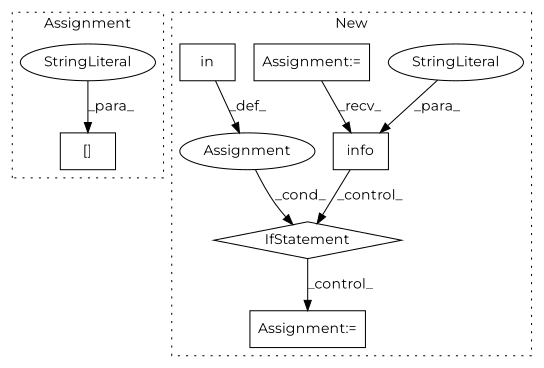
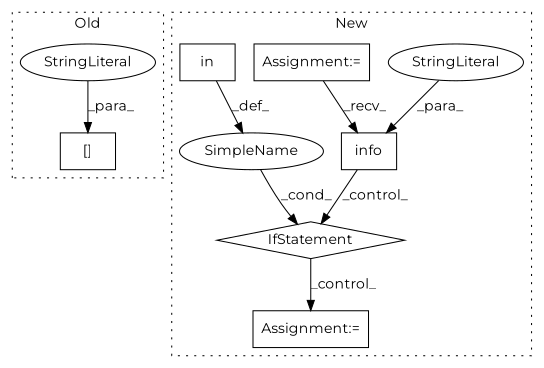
cluster "Assignment": label "Assignment" -> "Old"
node "Assignment": label "Assignment" -> "SimpleName"
